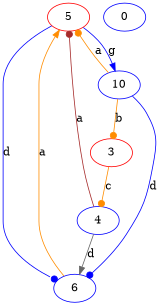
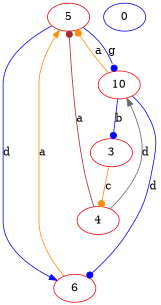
edge "5" -> "10": arrowhead normal -> dot
node "10": color blue -> red
edge "10" -> "3": color darkorange -> blue
edge "5" -> "6": arrowhead dot -> normal
node "4": color blue -> red
edge "4" -> "6": now "4" -> "10"
node "6": color blue -> red
